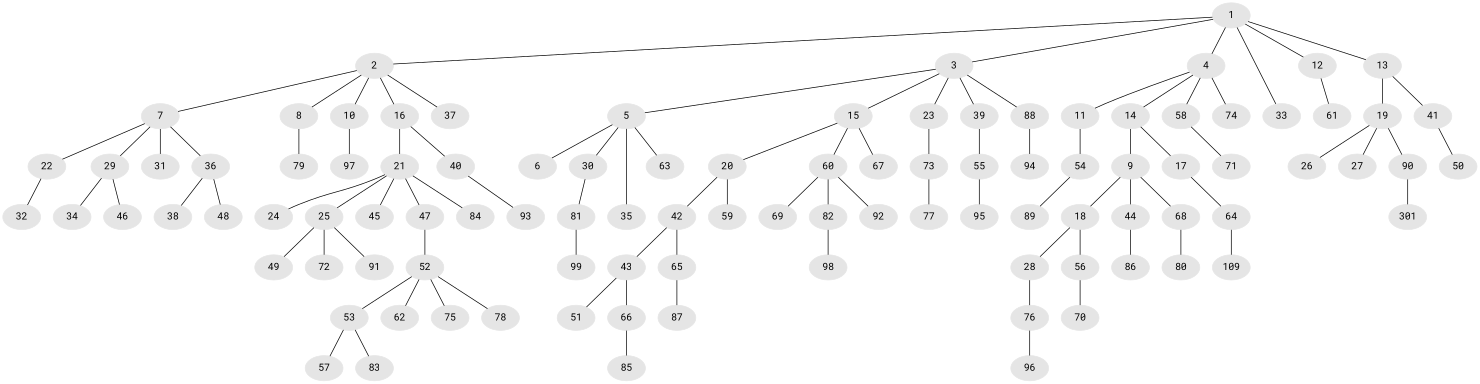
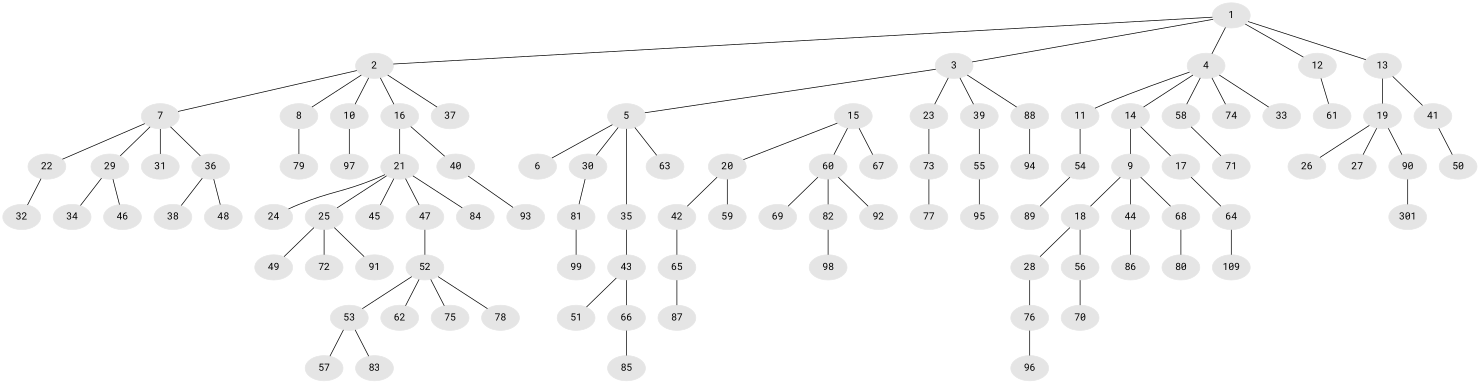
edge "1" -- "33": now "4" -- "33"
edge "3" -- "15": removed
edge "42" -- "43": now "35" -- "43"
